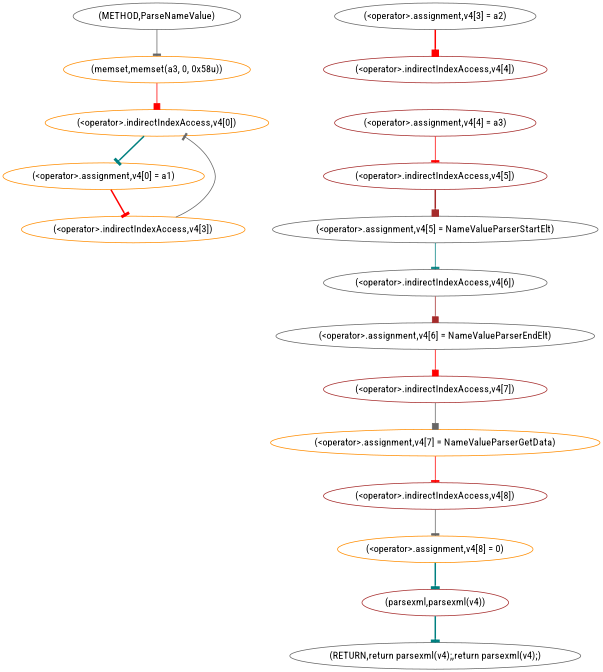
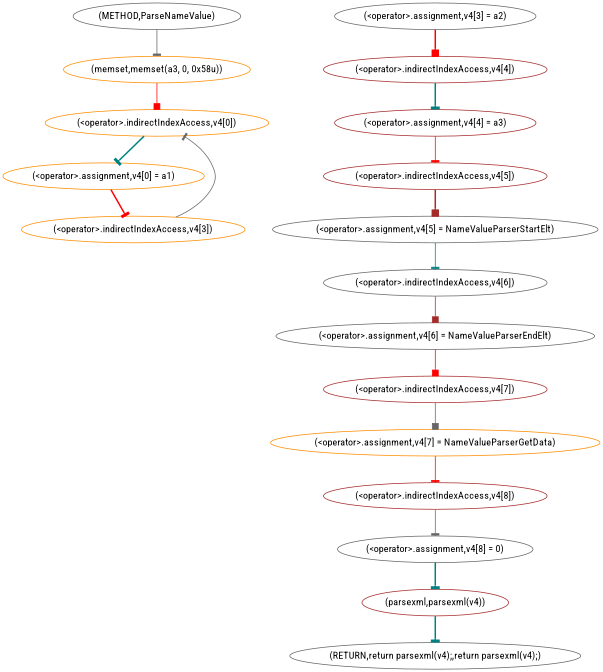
edge "(<operator>.indirectIndexAccess,v4[4])" -> "(<operator>.assignment,v4[4] = a3)": added
node "(<operator>.assignment,v4[8] = 0)": color darkorange -> gray40
